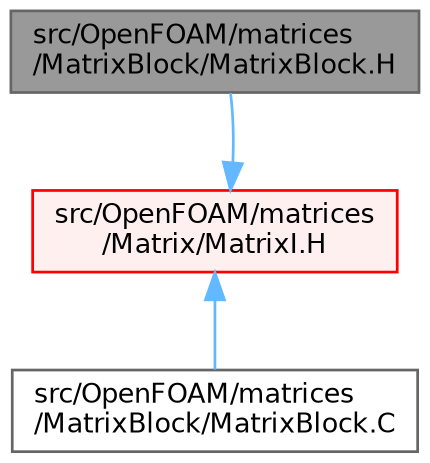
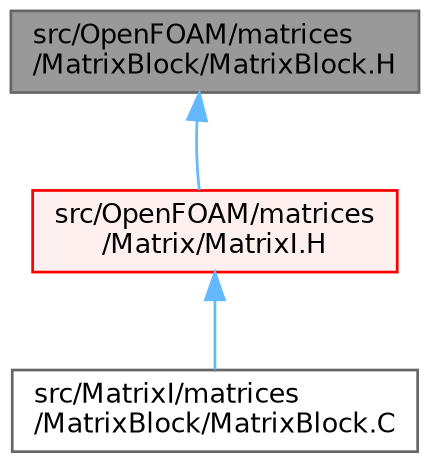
edge "src/OpenFOAM/matrices /MatrixBlock/MatrixBlock.H" -> "src/OpenFOAM/matrices /Matrix/MatrixI.H": reversed
node "src/OpenFOAM/matrices /MatrixBlock/MatrixBlock.C": label "src/OpenFOAM/matrices /MatrixBlock/MatrixBlock.C" -> "src/MatrixI/matrices /MatrixBlock/MatrixBlock.C"
